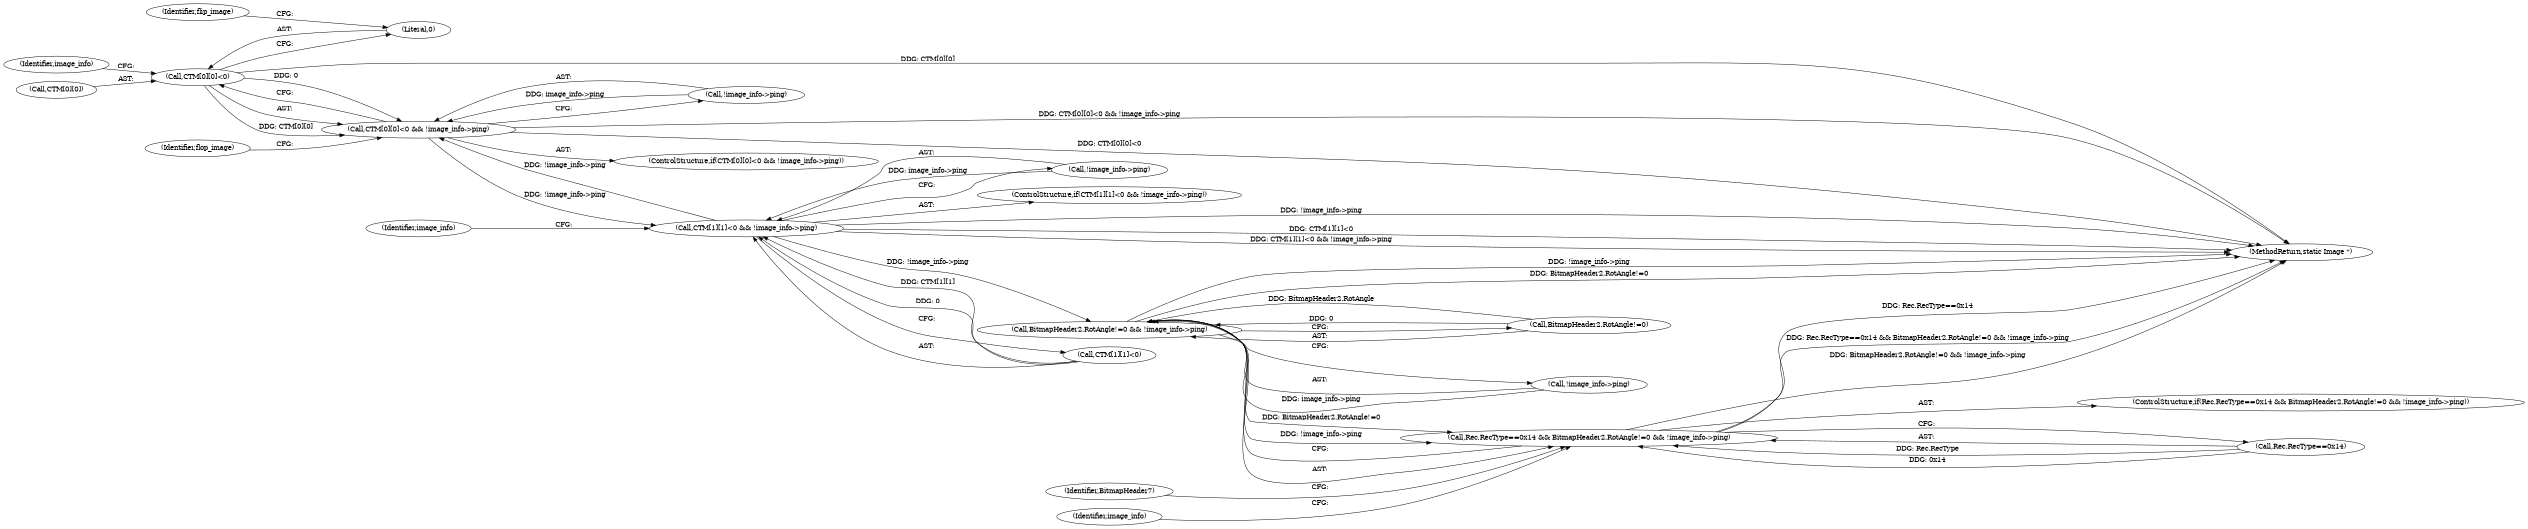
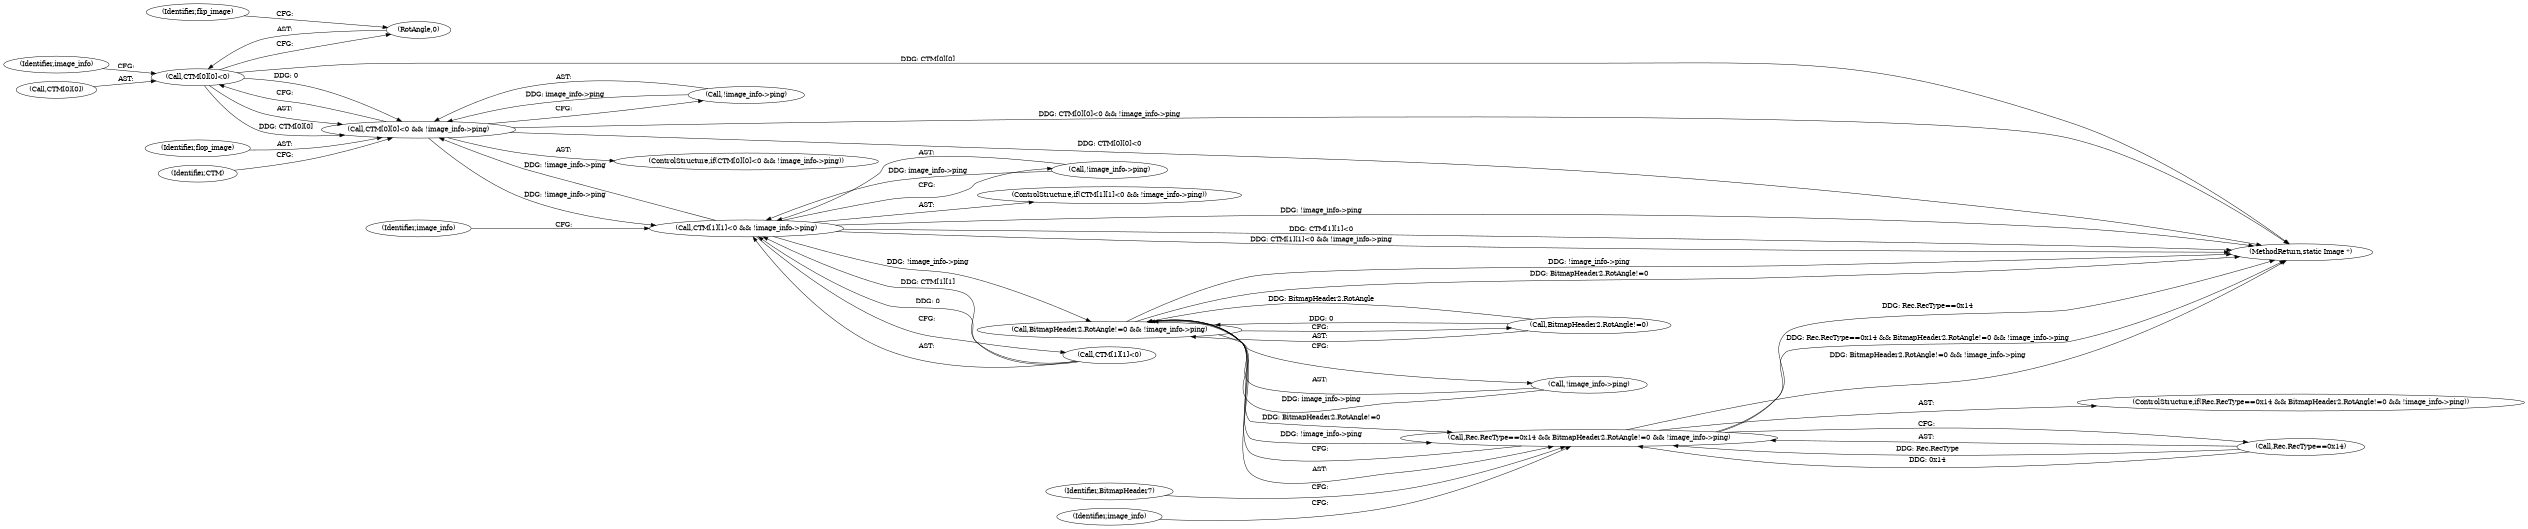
node "(Literal,0)": label "(Literal,0)" -> "(RotAngle,0)"
edge "(Identifier,flop_image)" -> "(Call,CTM[0][0]<0 && !image_info->ping)": label "CFG: " -> "AST: "
node "(Identifier,CTM)": added
